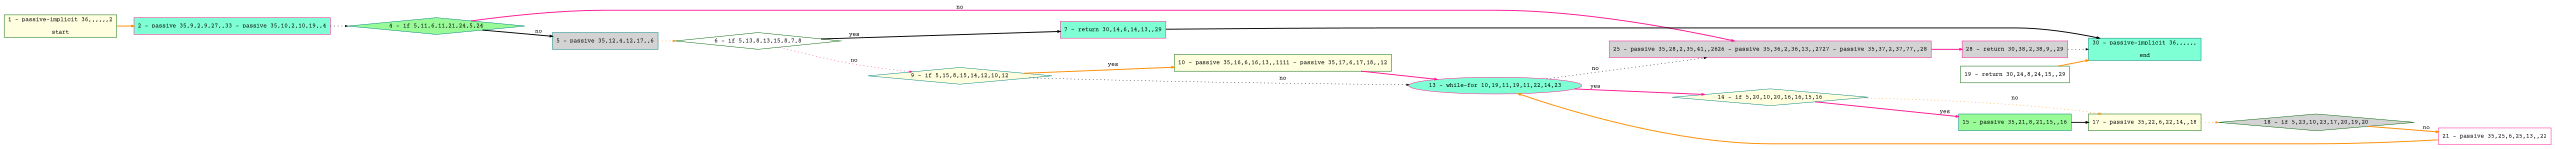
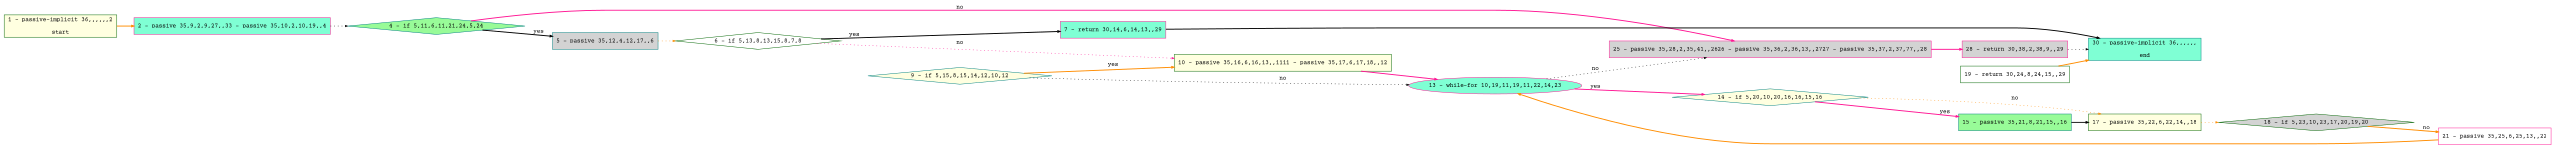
edge "4 - if 5,11,6,11,21,24,5,24" -> "5 - passive 35,12,4,12,17,,6": label "no" -> "yes"
edge "6 - if 5,13,8,13,15,8,7,8" -> "9 - if 5,15,8,15,14,12,10,12": now "6 - if 5,13,8,13,15,8,7,8" -> "10 - passive 35,16,6,16,13,,1111 - passive 35,17,6,17,18,,12"
